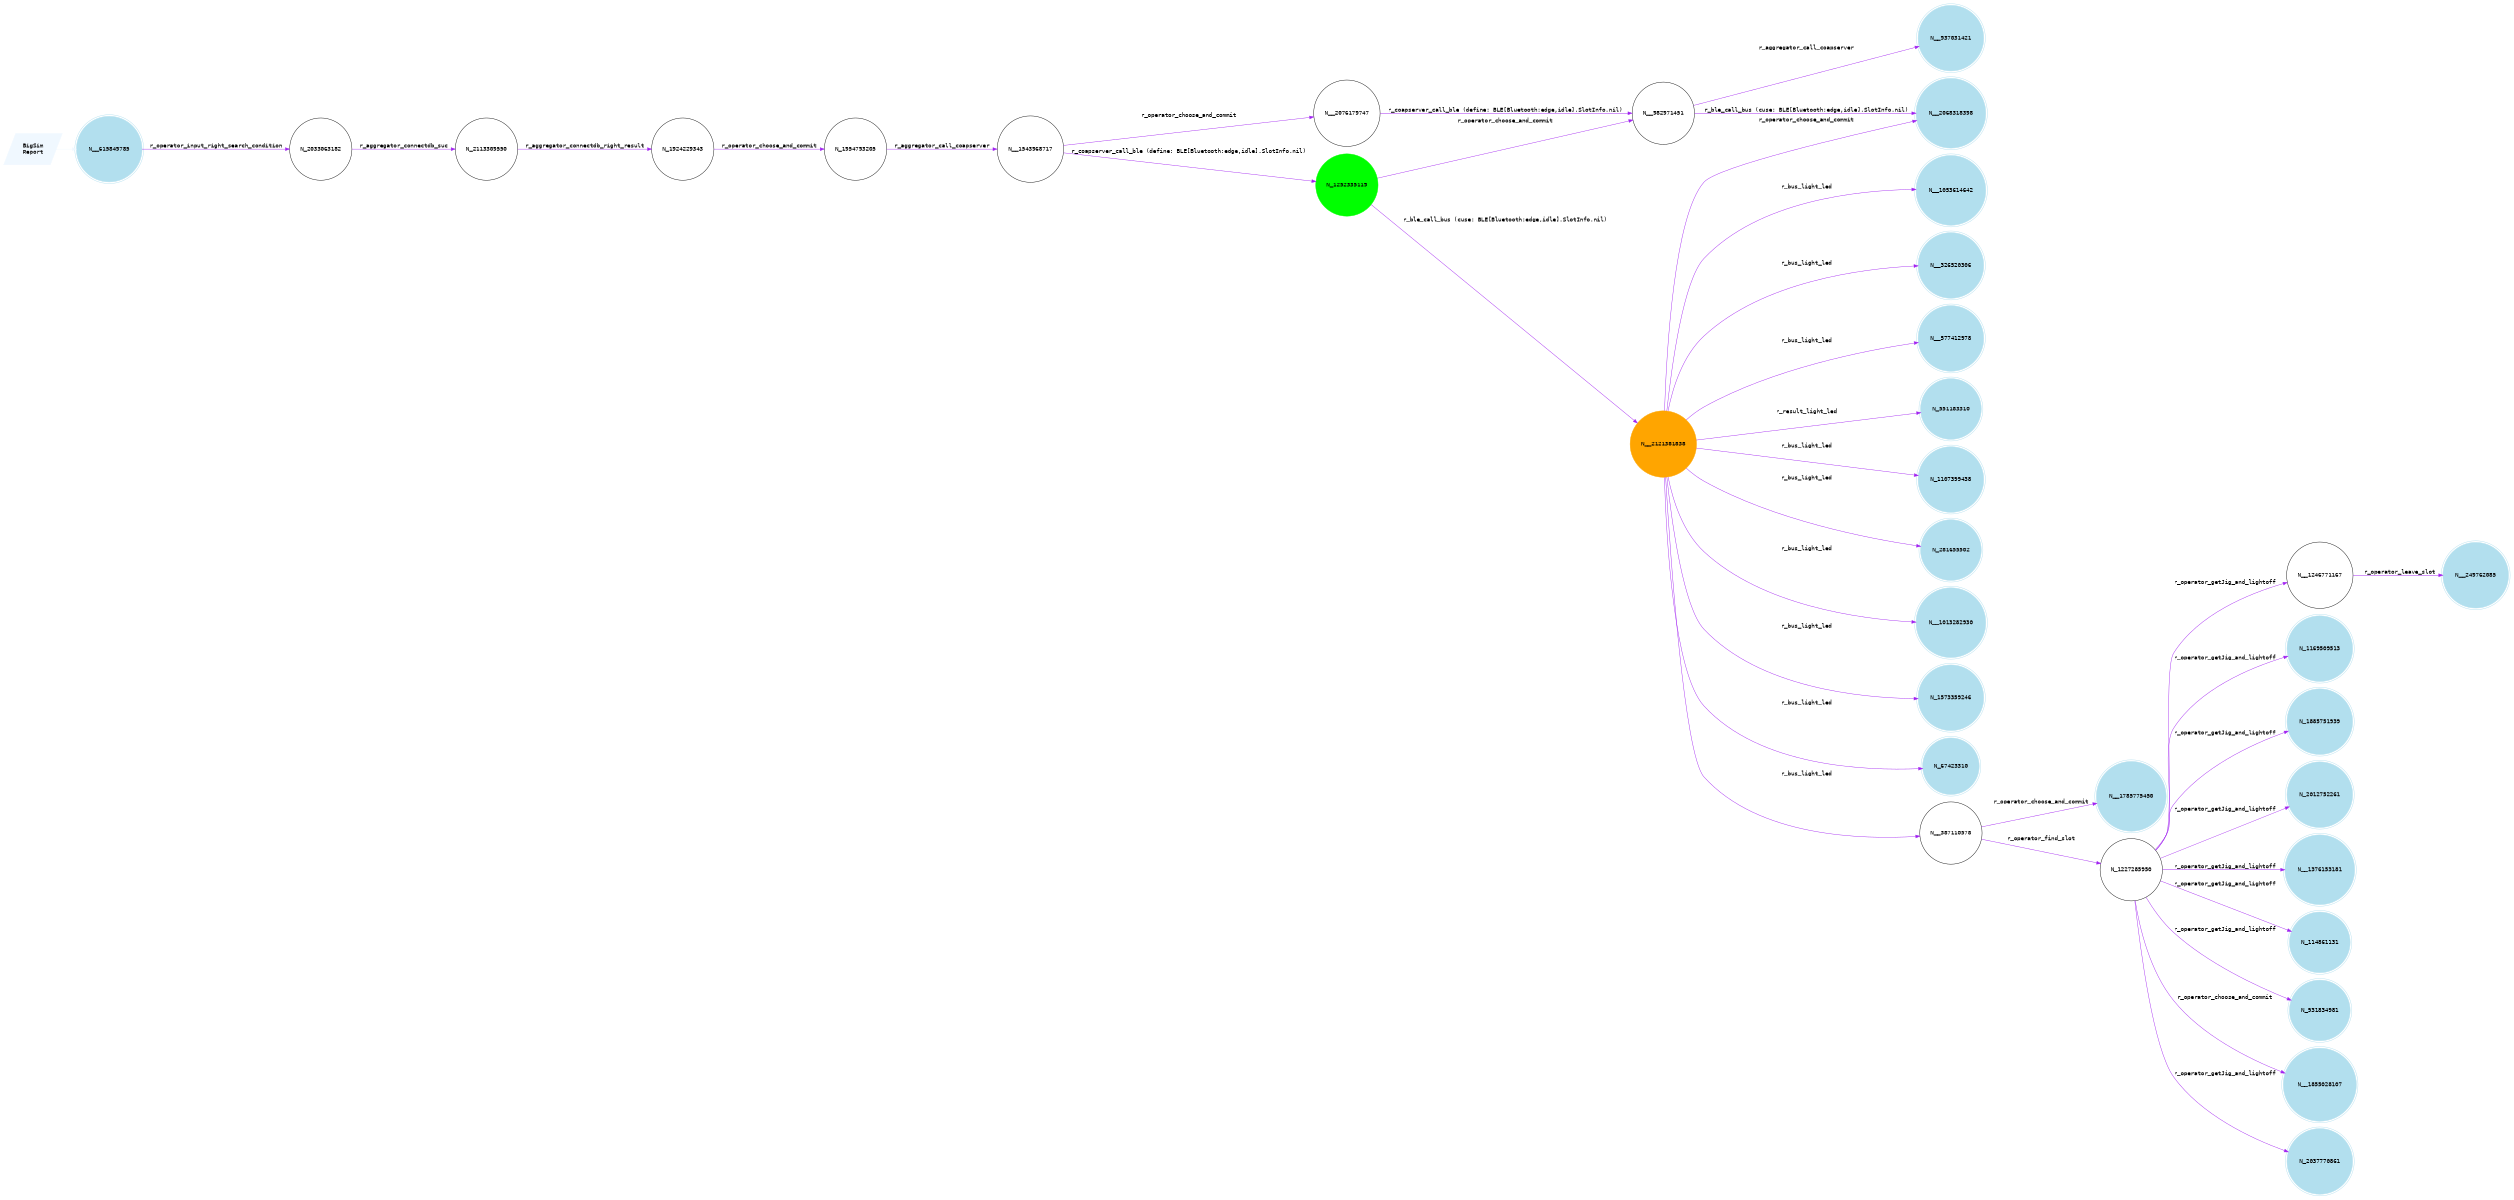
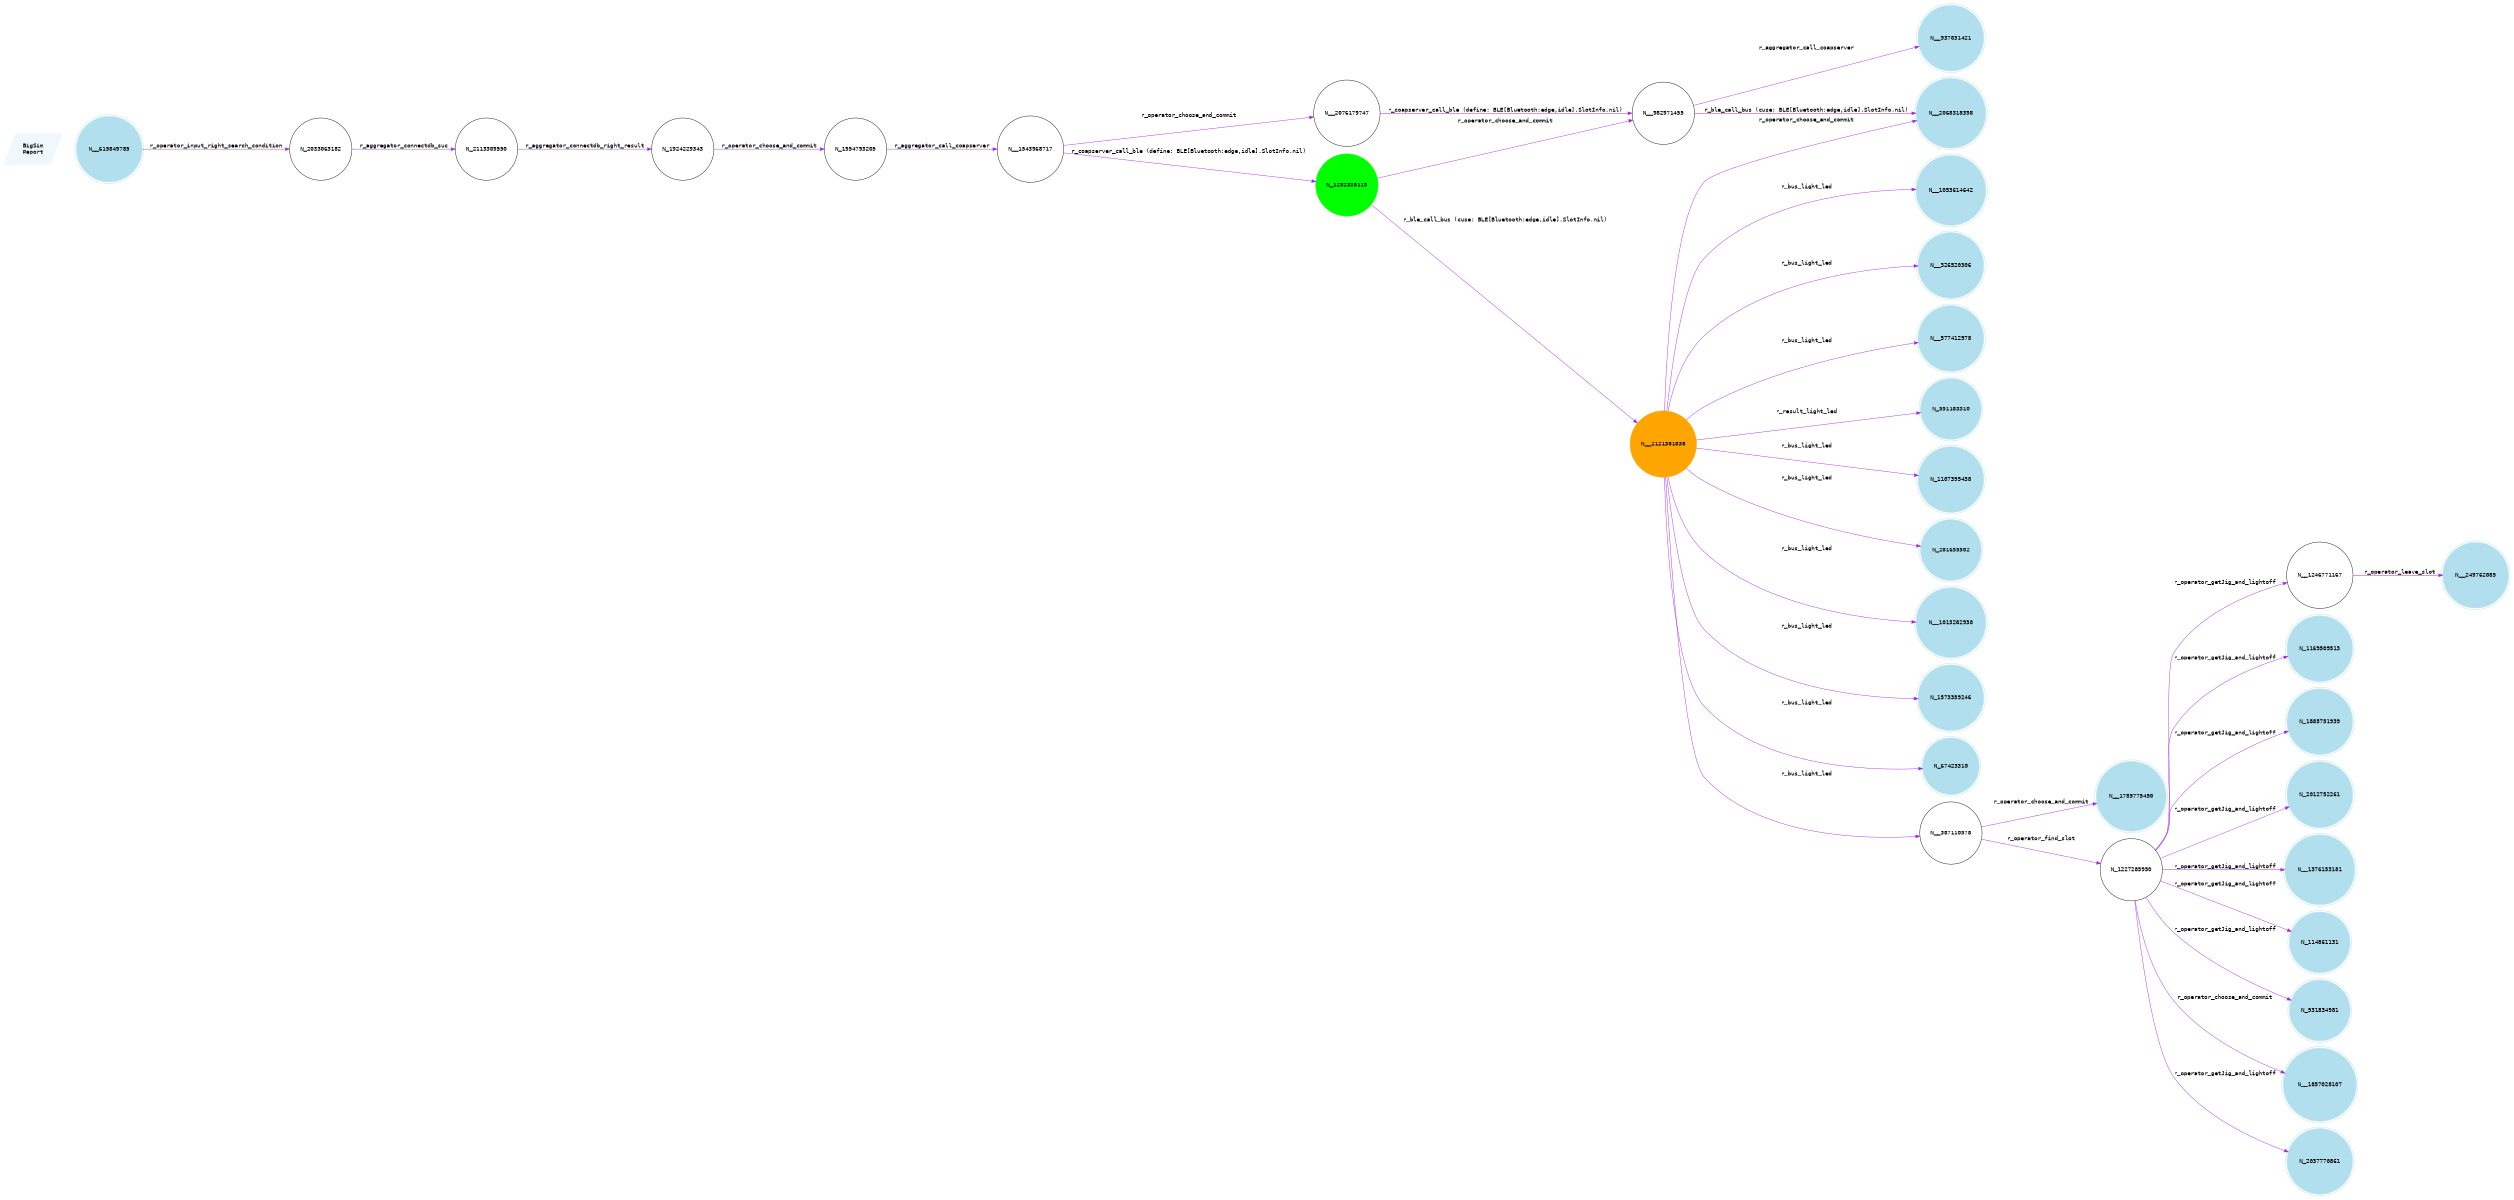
node "N__982971451": label "N__982971451" -> "N__982971455"
node "N__1855028107": label "N__1855028107" -> "N__1857028107"
